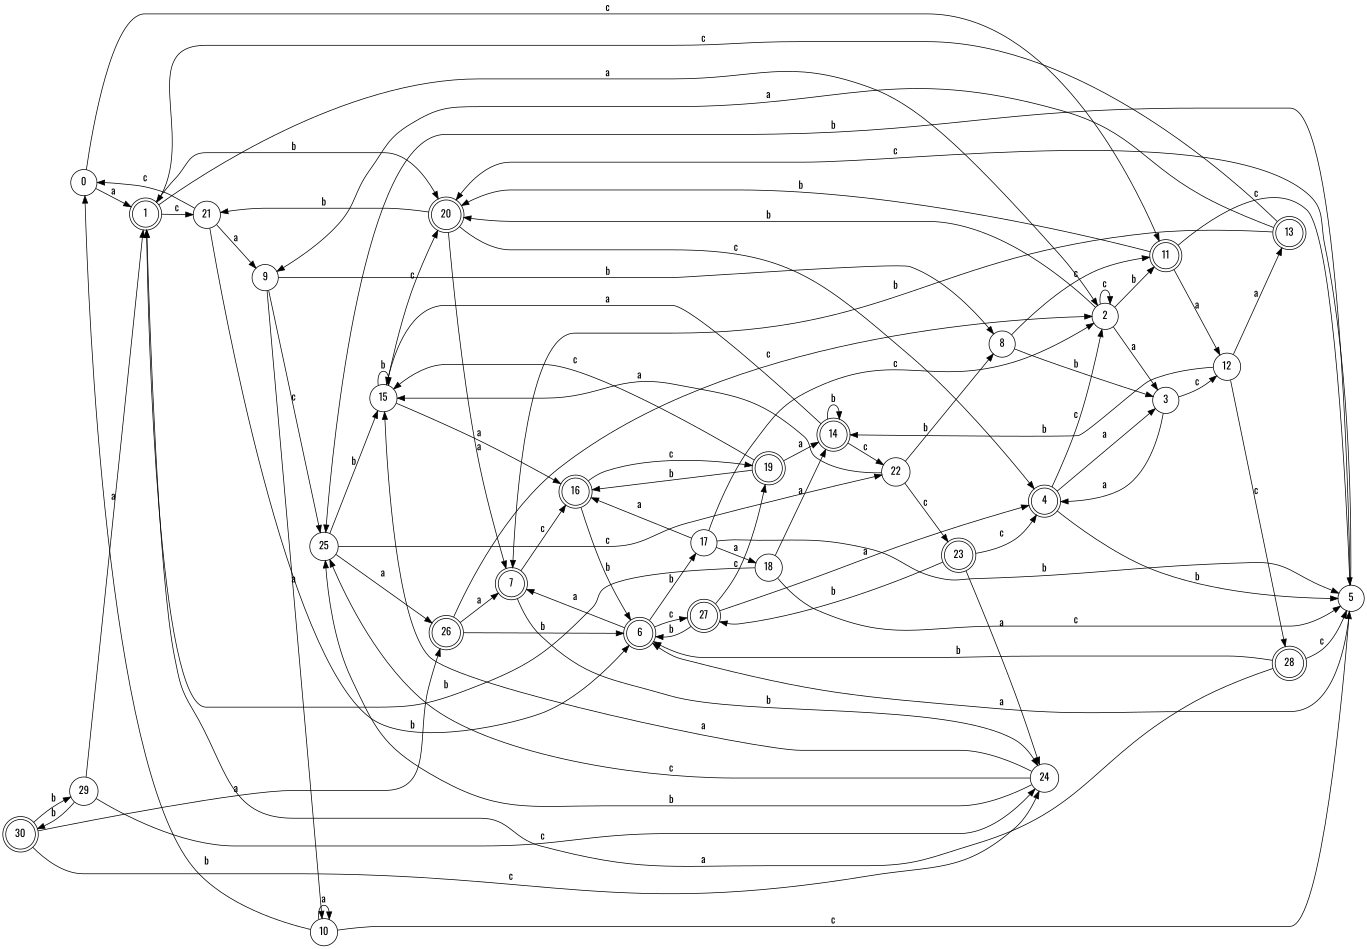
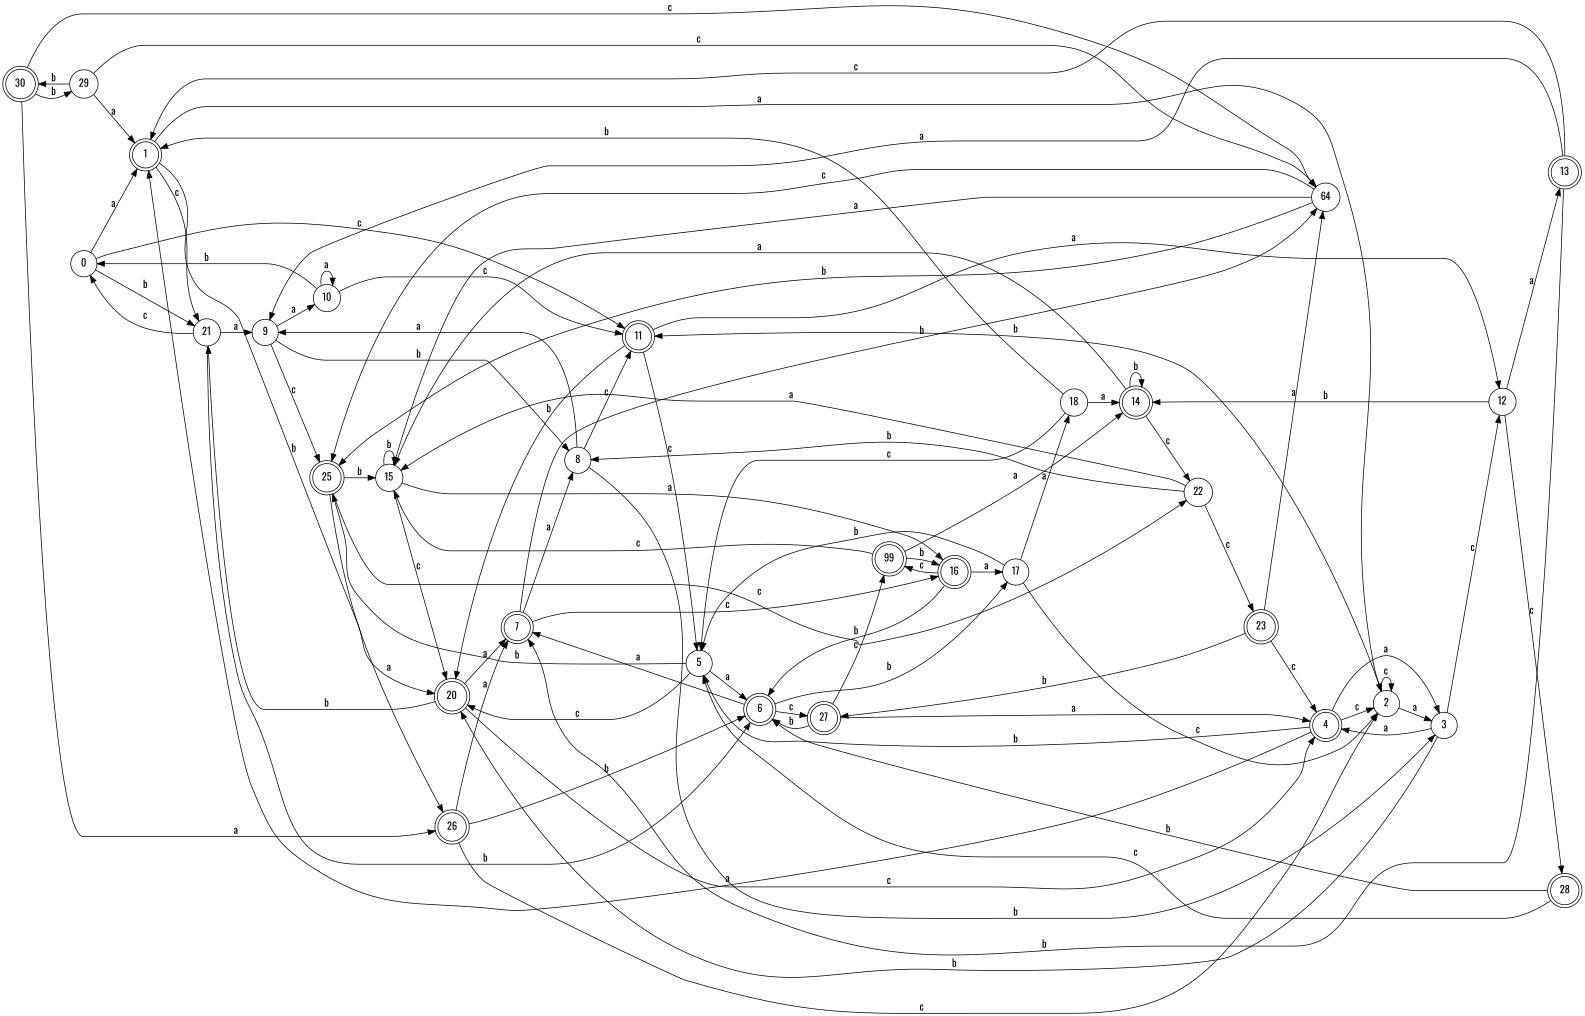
edge "2" -> "20": now "3" -> "20"
edge "0" -> "21": added, label "b"
edge "8" -> "9": added, label "a"
node "19": label "19" -> "99"
edge "17" -> "16": reversed
node "25": shape circle -> doublecircle
edge "7" -> "8": added, label "a"
node "24": label "24" -> "64"
edge "28" -> "1": now "4" -> "1"
edge "10" -> "5": now "10" -> "11"
